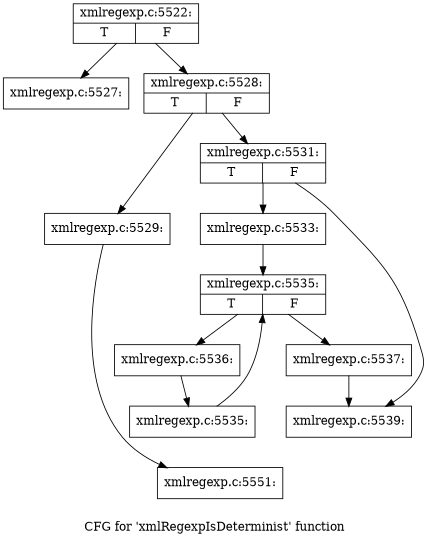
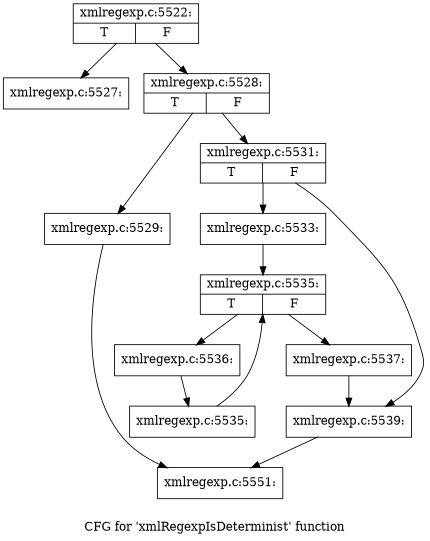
edge "xmlregexp.c:5539:" -> "xmlregexp.c:5551:": added
